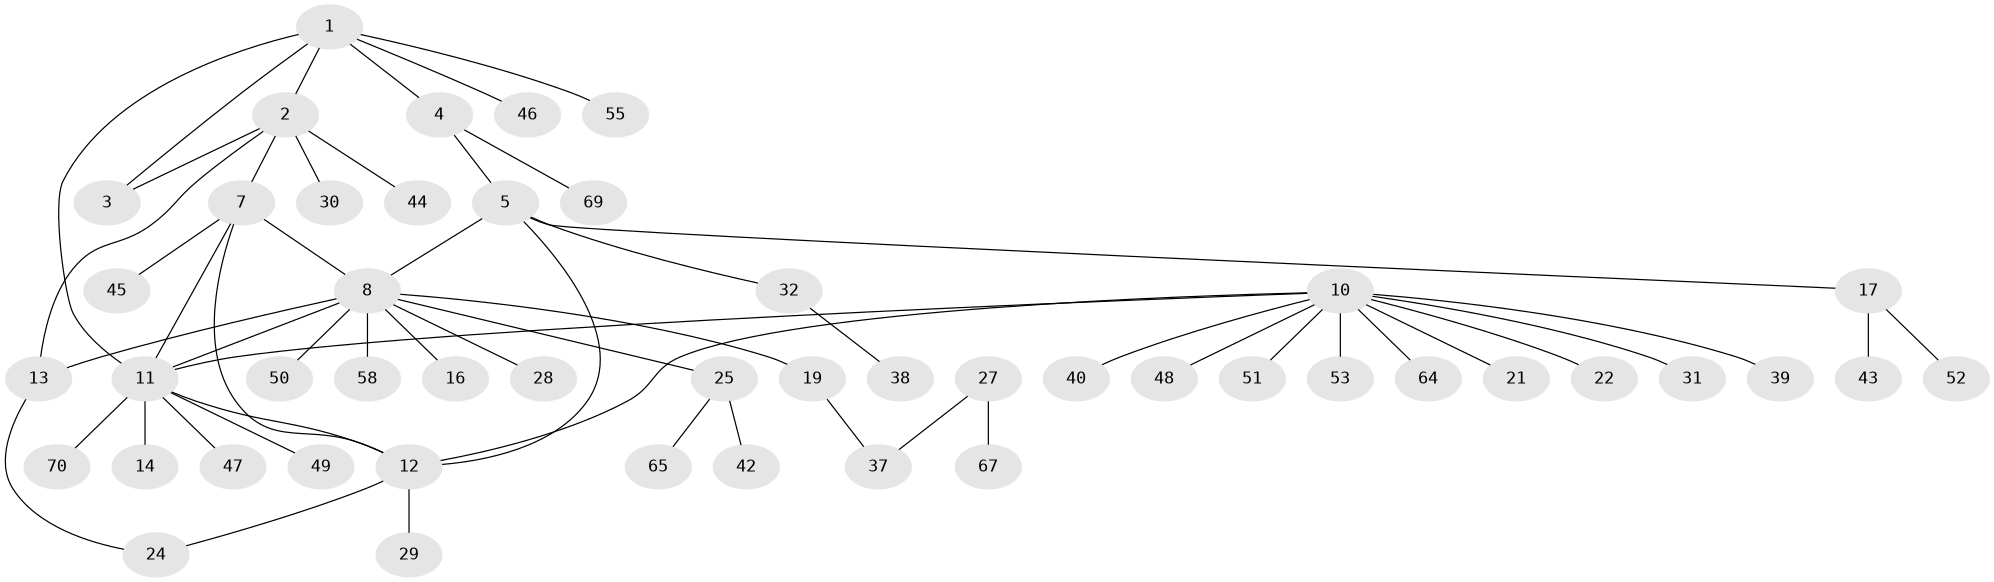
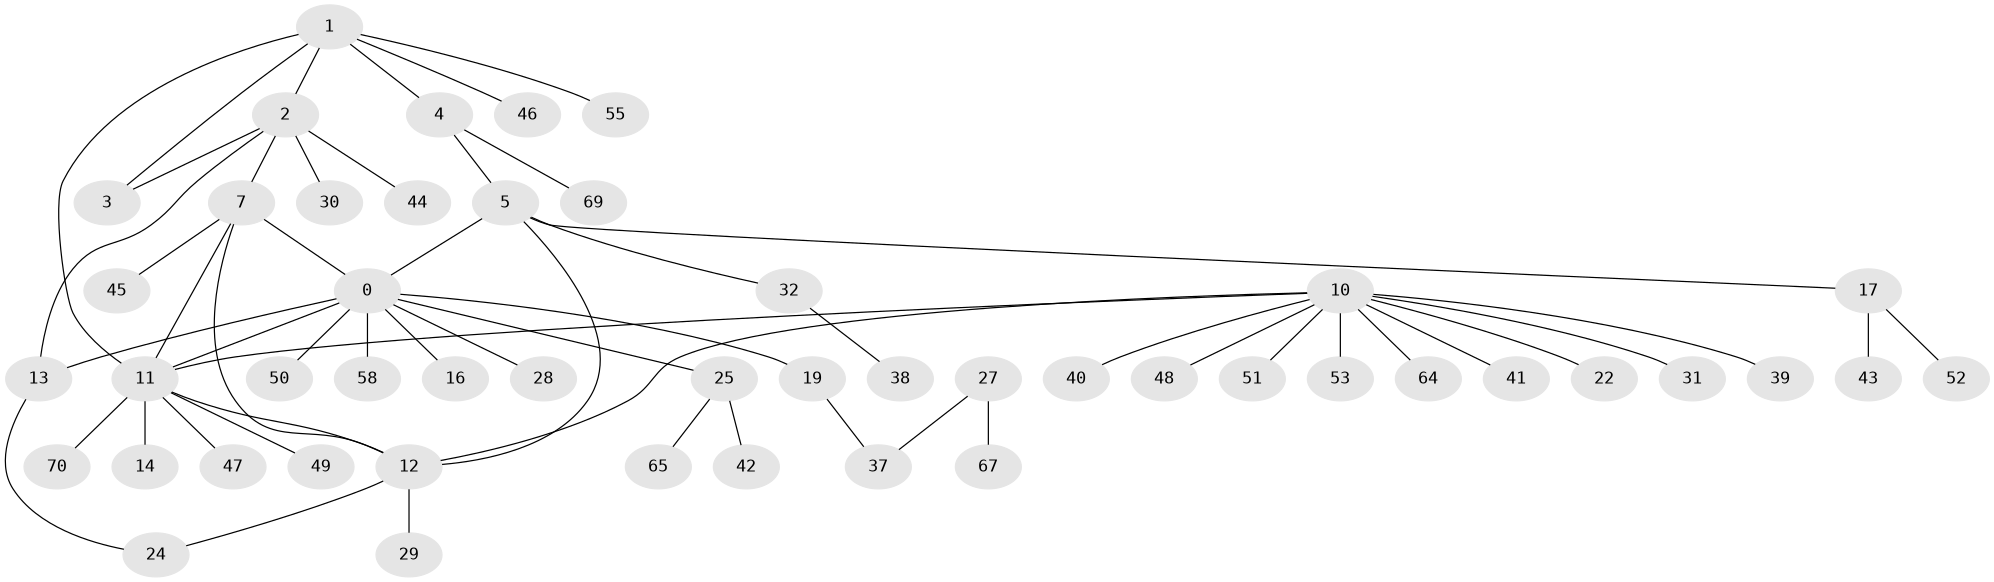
node "8": label "8" -> "0"
node "21": label "21" -> "41"
